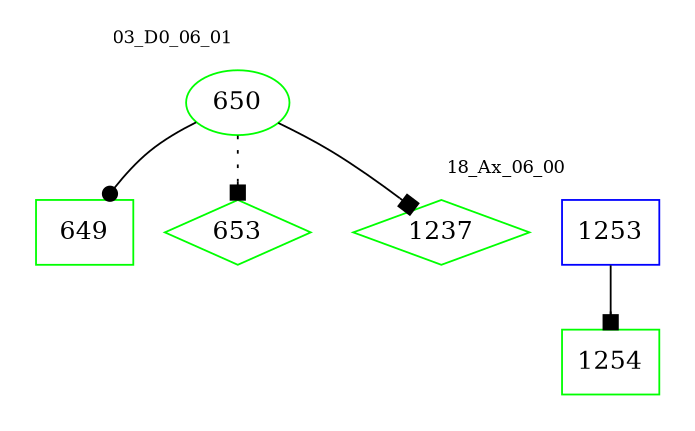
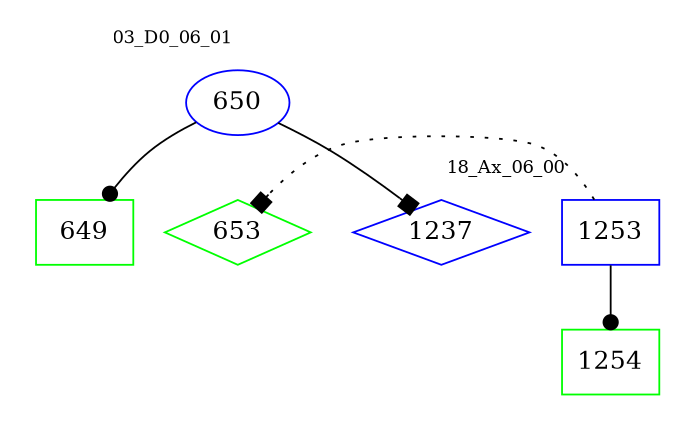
node "650": color green -> blue
edge "650" -> "653": now "1253" -> "653"
node "1237": color green -> blue
edge "1253" -> "1254": arrowhead box -> dot
